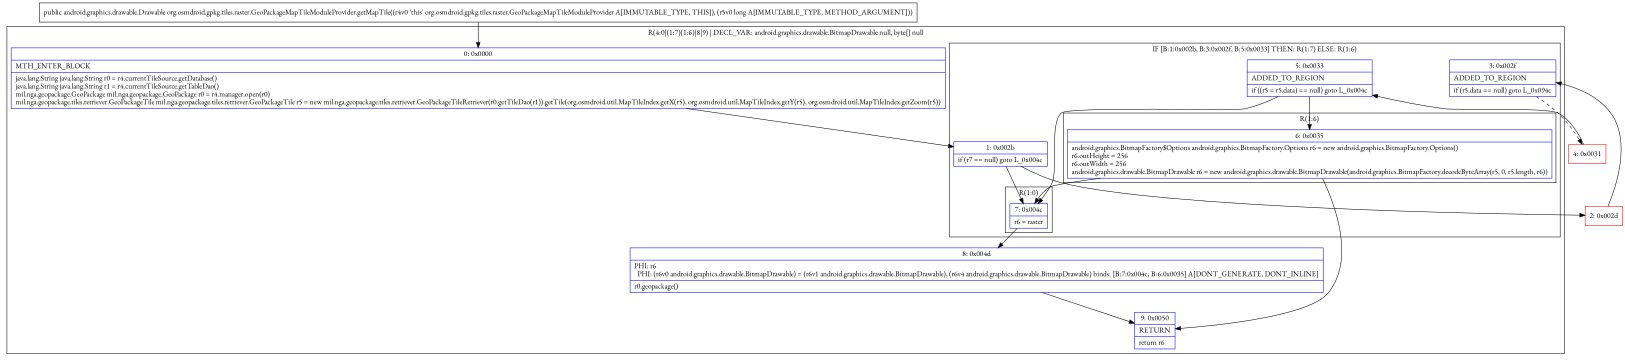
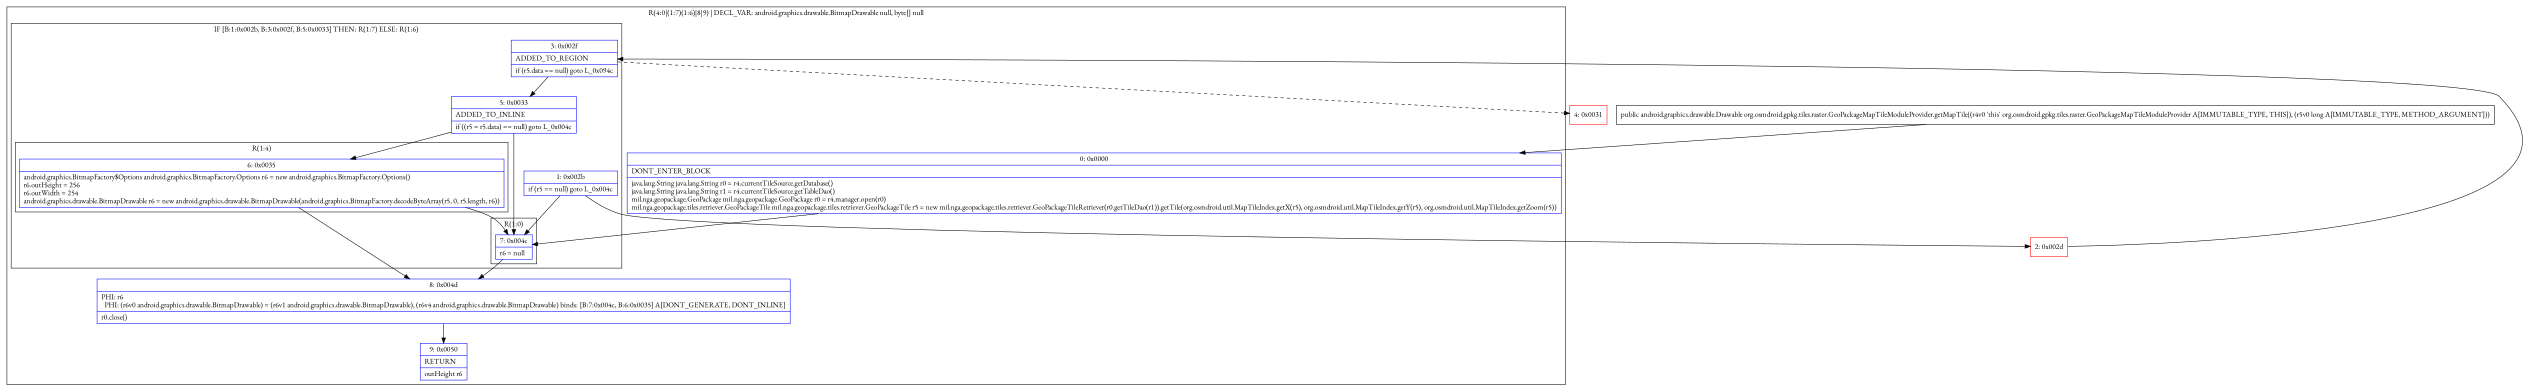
node "0: 0x0000": text "MTH_ENTER_BLOCK" -> "DONT_ENTER_BLOCK"
node "5: 0x0033": text "ADDED_TO_REGION" -> "ADDED_TO_INLINE"
edge "4: 0x0031" -> "5: 0x0033": now "3: 0x002f" -> "5: 0x0033"
cluster "R(1:6)": label "R(1:6)" -> "R(1:4)"
edge "0: 0x0000" -> "1: 0x002b": now "0: 0x0000" -> "7: 0x004c"
node "1: 0x002b": text "if (r7 == null) goto L_0x004c" -> "if (r5 == null) goto L_0x004c"
node "6: 0x0035": text "r6.outWidth = 256" -> "r6.outWidth = 254"
node "7: 0x004c": text "r6 = raster" -> "r6 = null"
node "8: 0x004d": text "r0.geopackage()" -> "r0.close()"
edge "6: 0x0035" -> "9: 0x0050": now "6: 0x0035" -> "8: 0x004d"
node "9: 0x0050": text "return r6" -> "outHeight r6"
